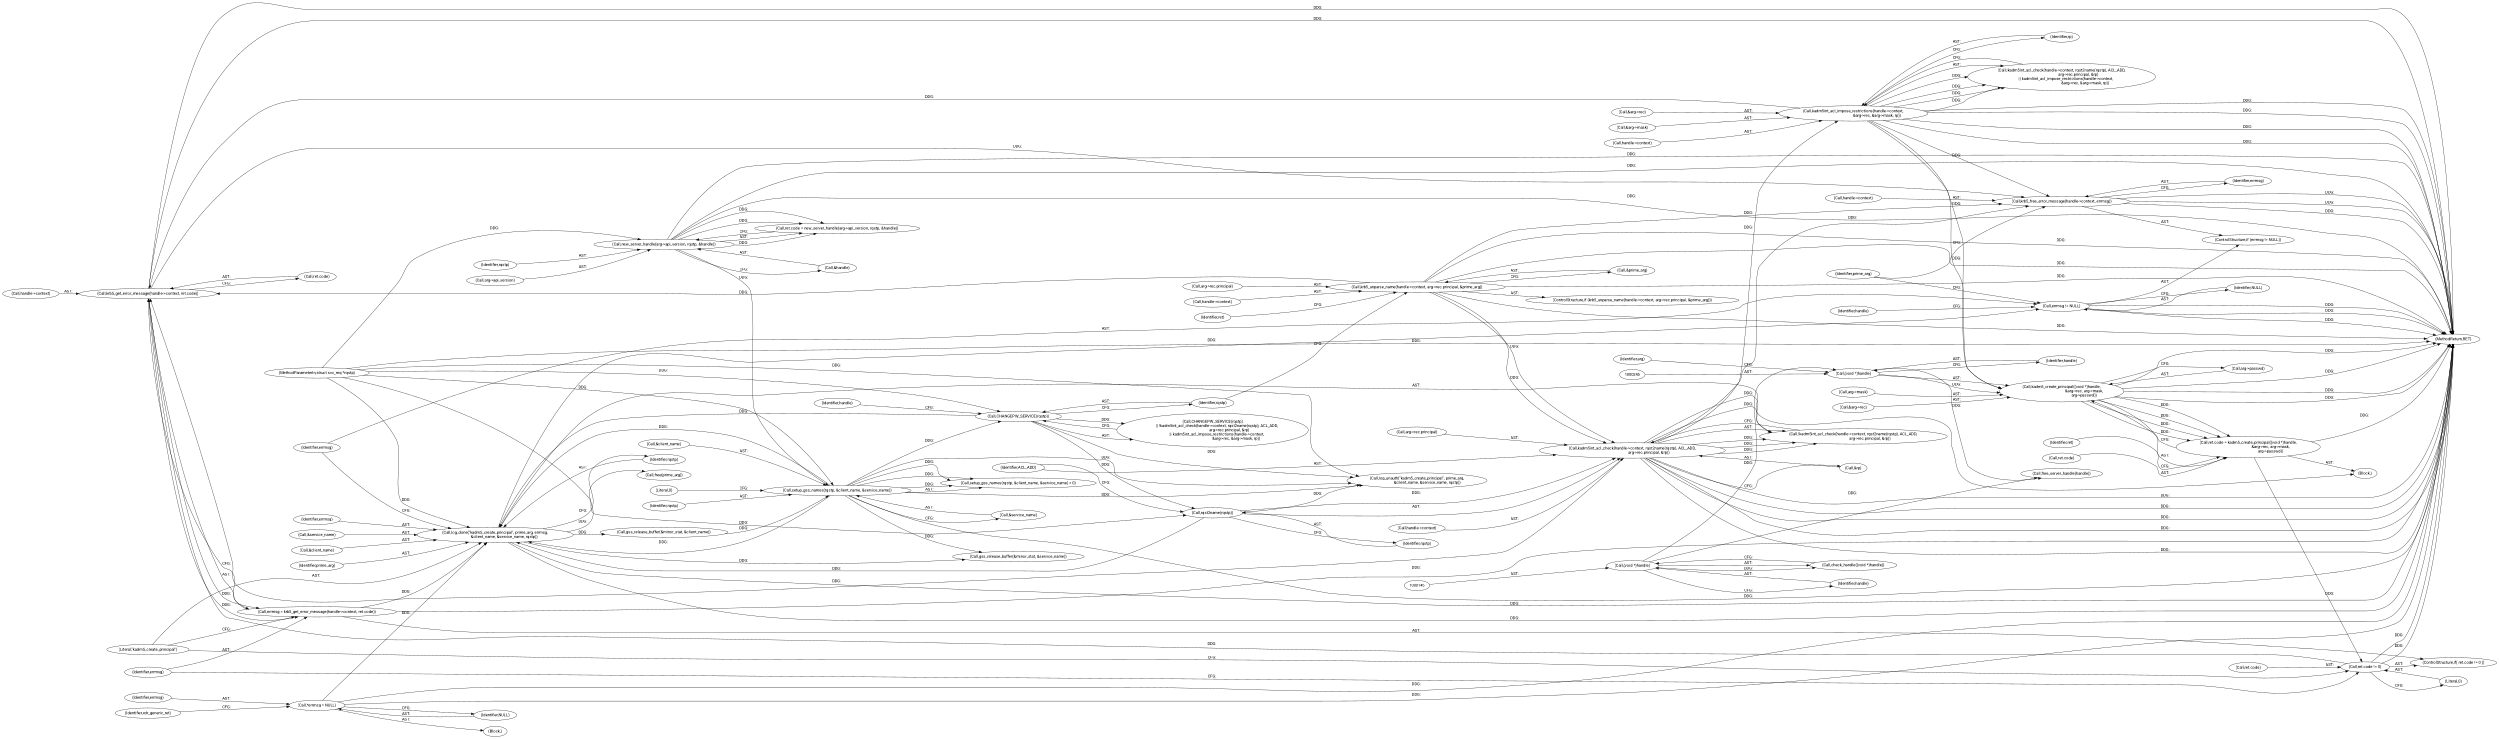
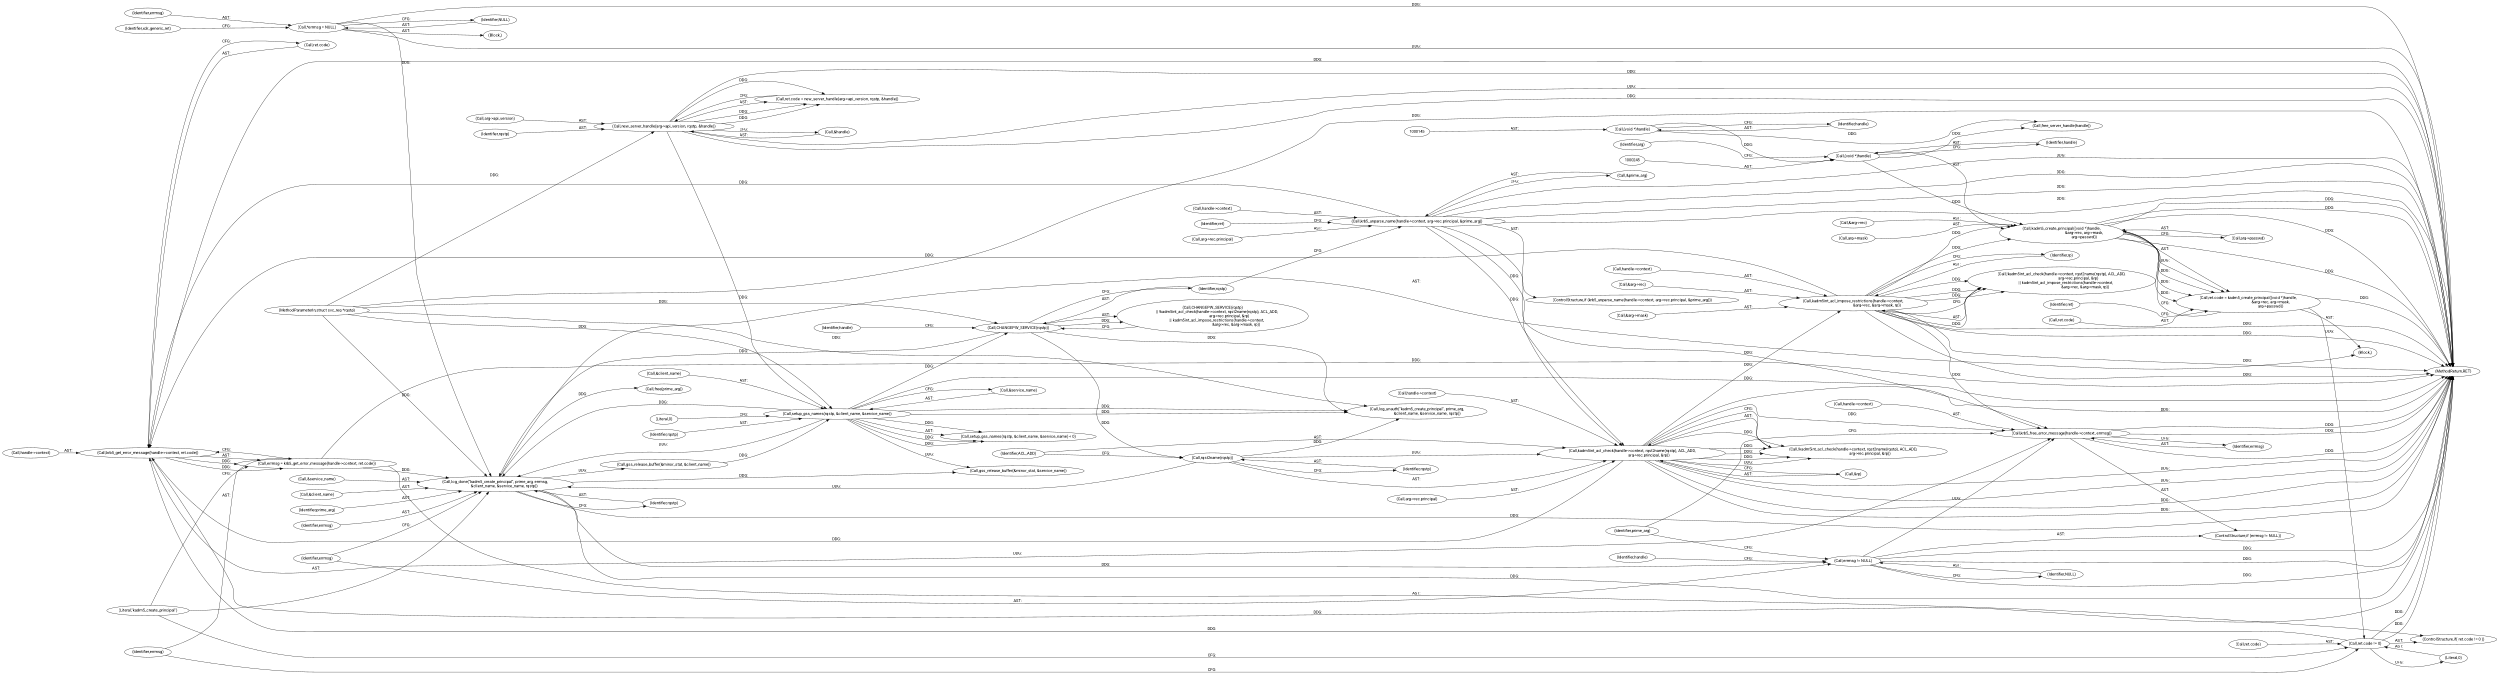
edge "(Call,errmsg != NULL)" -> "(Call,krb5_free_error_message(handle->context, errmsg))": added, label "DDG:"
edge "(MethodParameterIn,struct svc_req *rqstp)" -> "(Call,rqst2name(rqstp))": removed, label "DDG:"
node "(Call,check_handle((void *)handle))": removed
